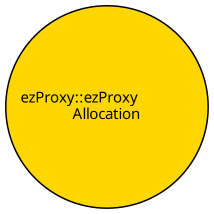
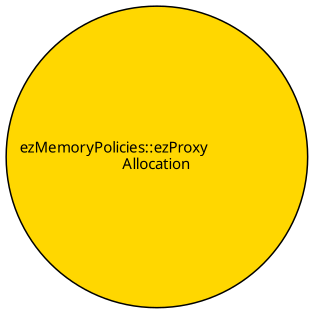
node "ezProxy::ezProxy Allocation": label "ezProxy::ezProxy Allocation" -> "ezMemoryPolicies::ezProxy Allocation"
